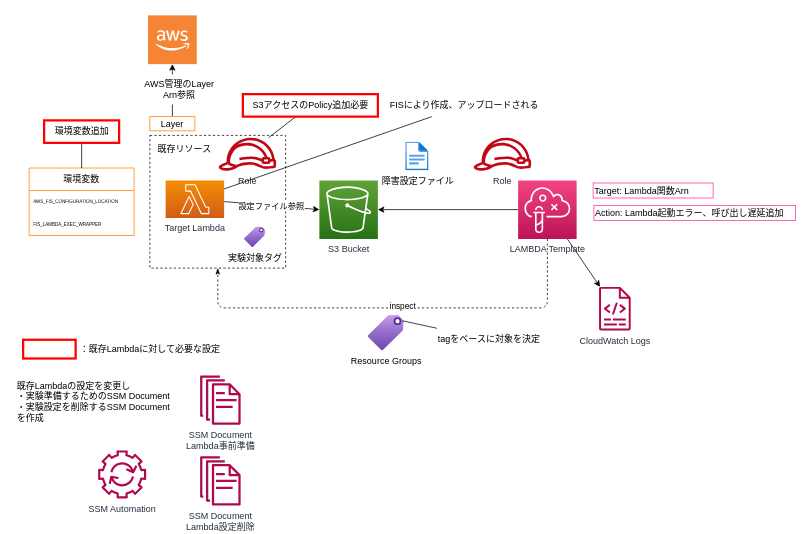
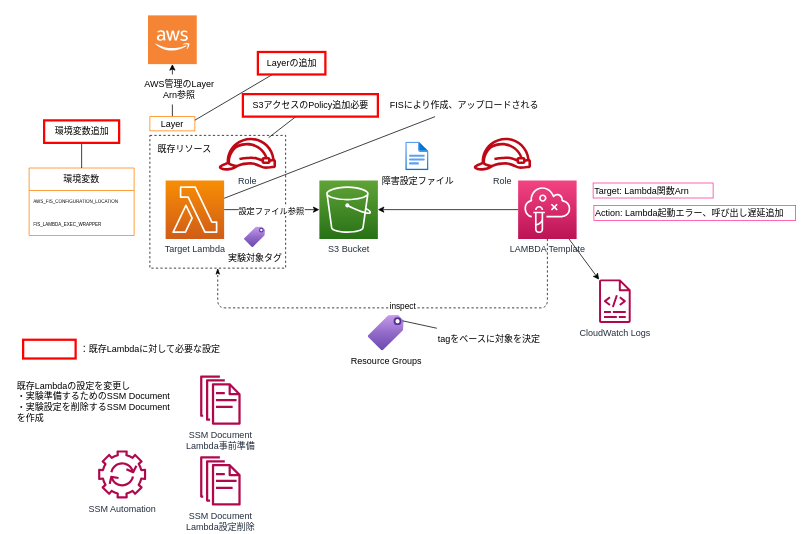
node "Layerの追加": added
edge "Layerの追加" -- "Layer": added
node "Target Lambda": size 59x38 -> 59x59
node "CloudWatch Logs": moved (615, 309) -> (615, 301)
